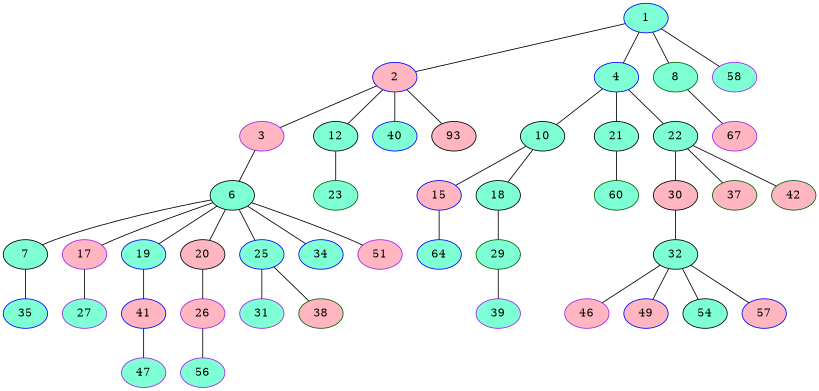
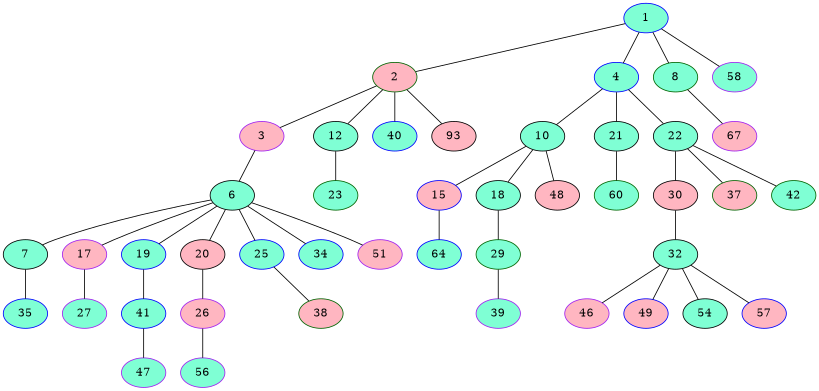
node "2": color blue -> darkgreen
node "48": added
node "42": fillcolor lightpink -> aquamarine
node "41": fillcolor lightpink -> aquamarine
node "31": removed
